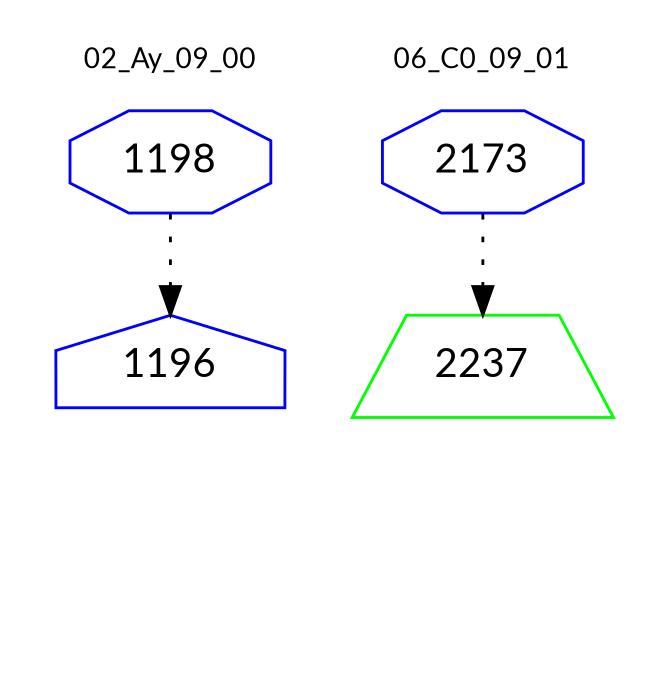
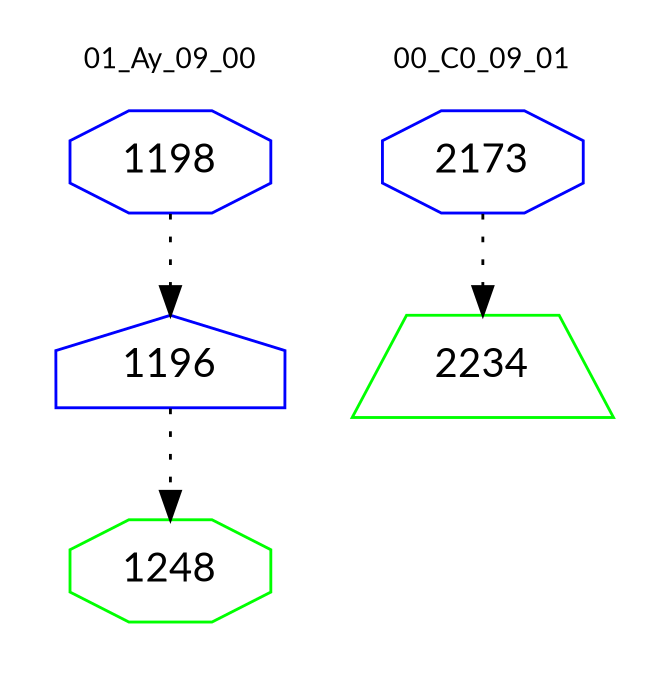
cluster "02_Ay_09_00": label "02_Ay_09_00" -> "01_Ay_09_00"
cluster "06_C0_09_01": label "06_C0_09_01" -> "00_C0_09_01"
node "2237": label "2237" -> "2234"
node "1248": added
